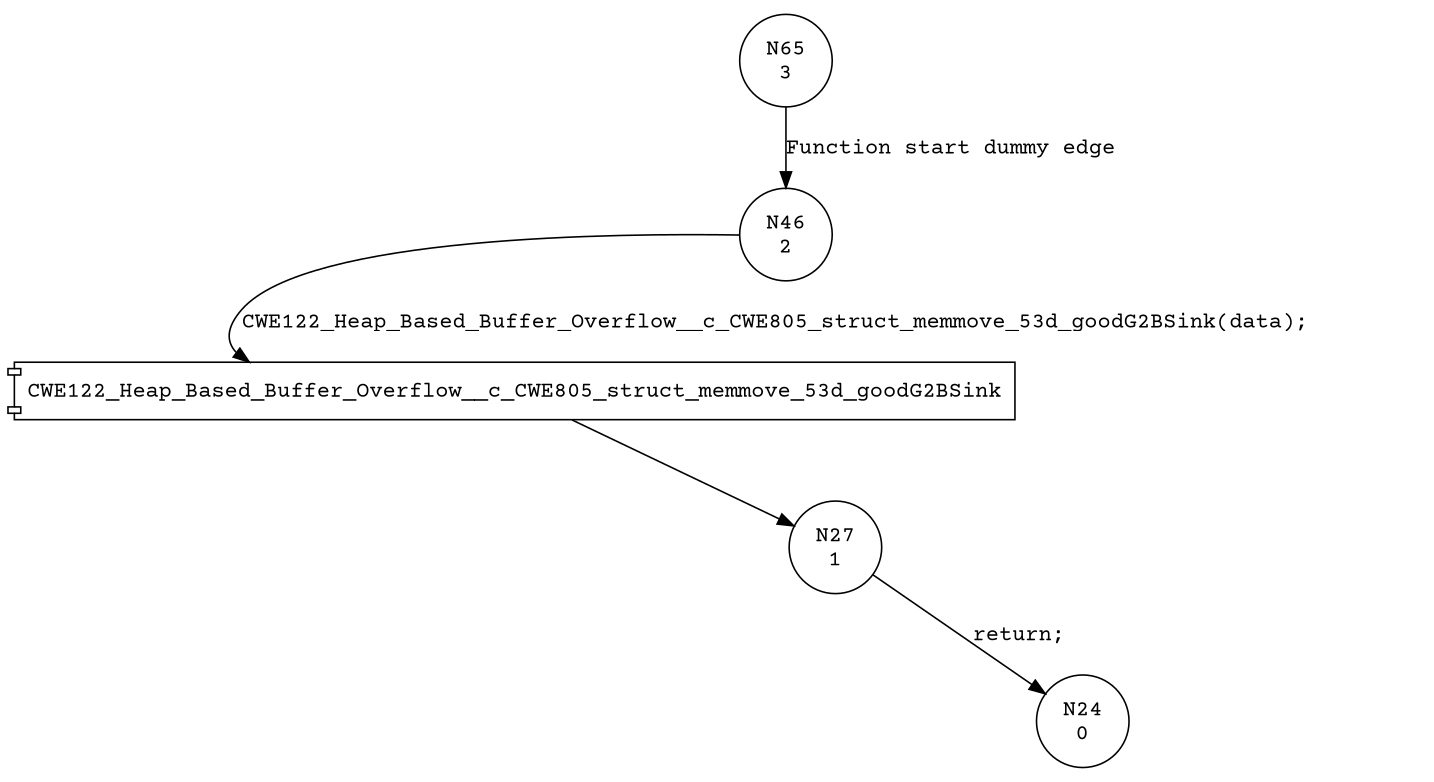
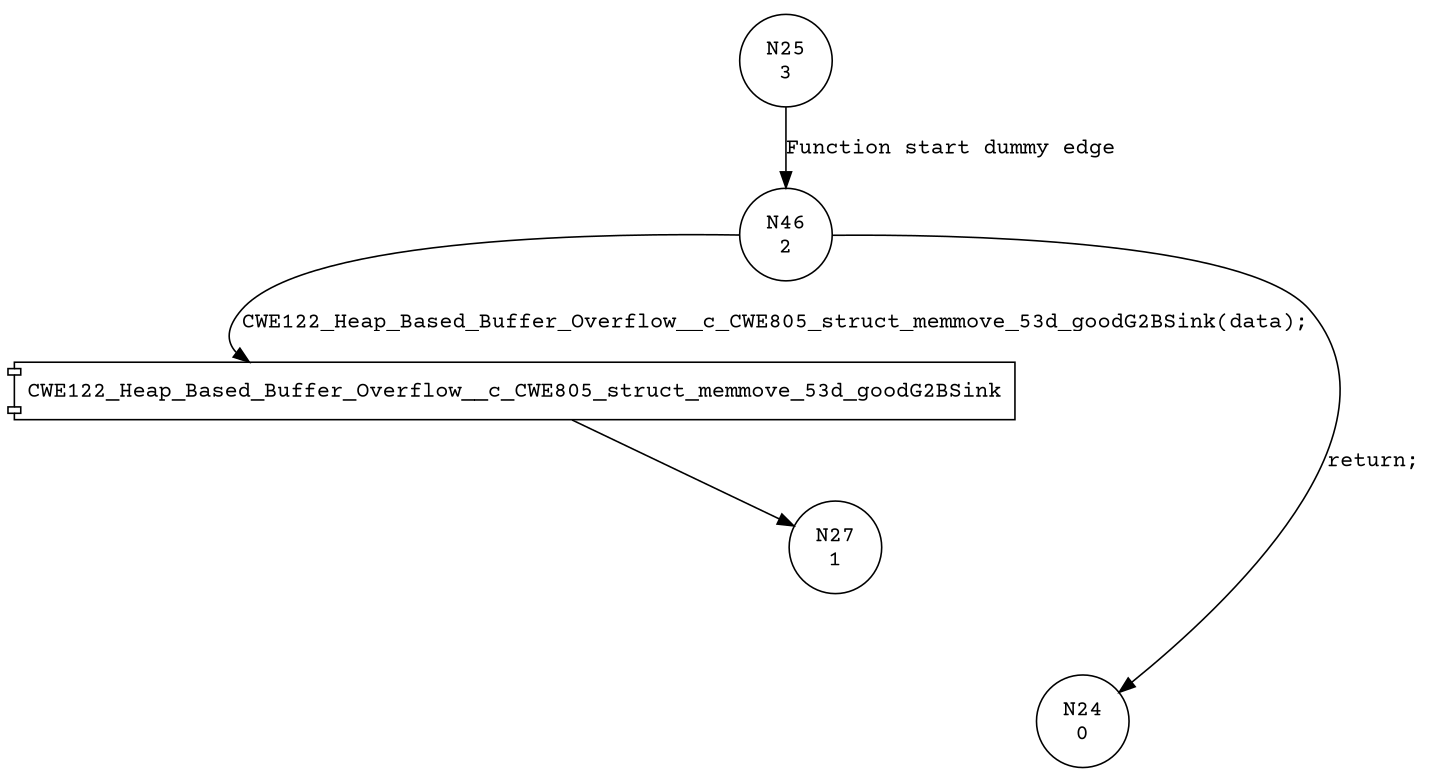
node "N65 3": label "N65 3" -> "N25 3"
edge "N27 1" -> "N24 0": now "N46 2" -> "N24 0"
